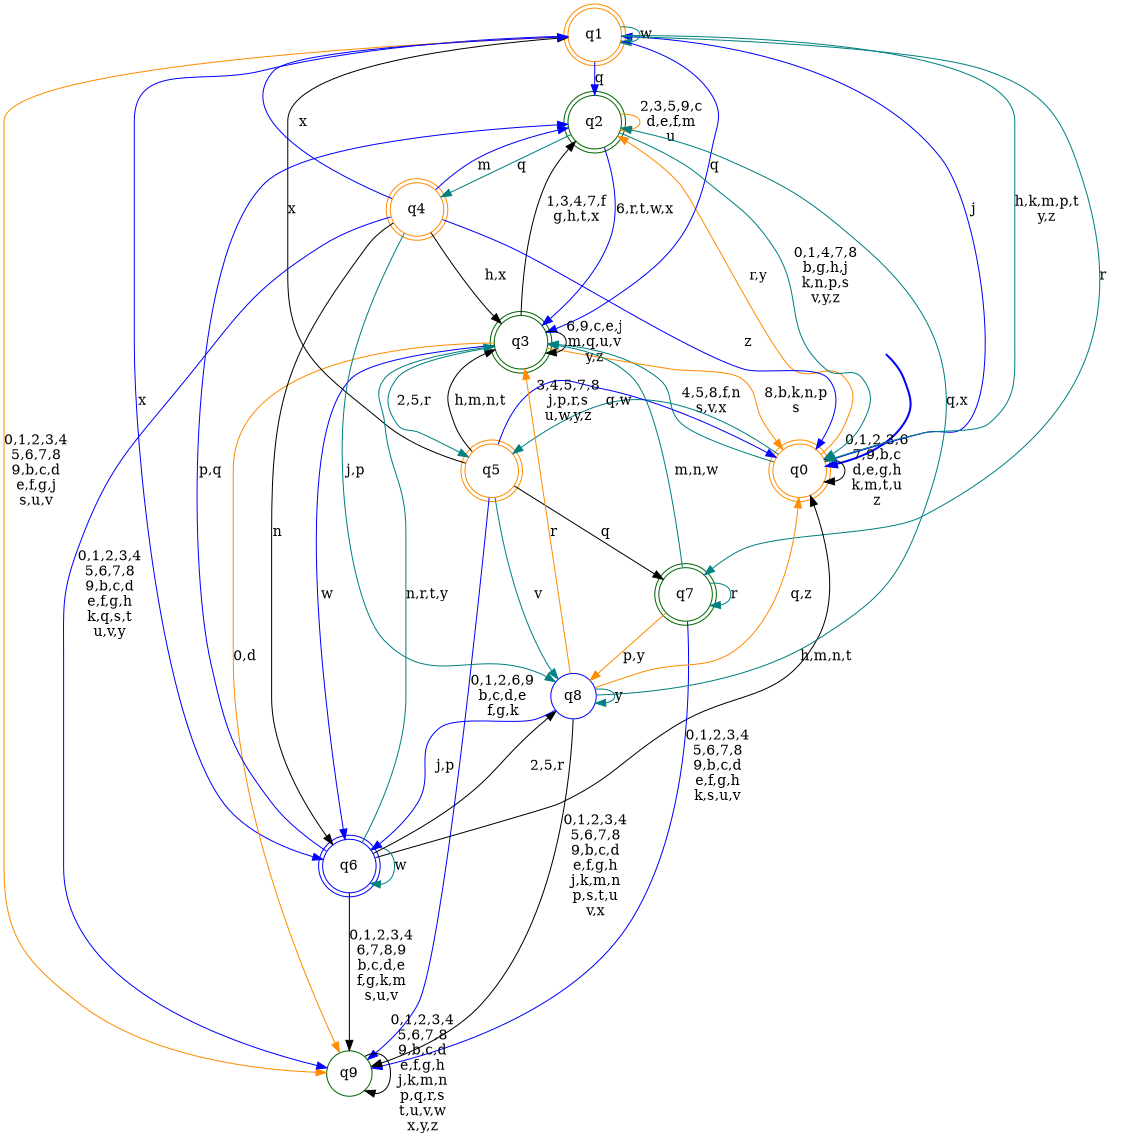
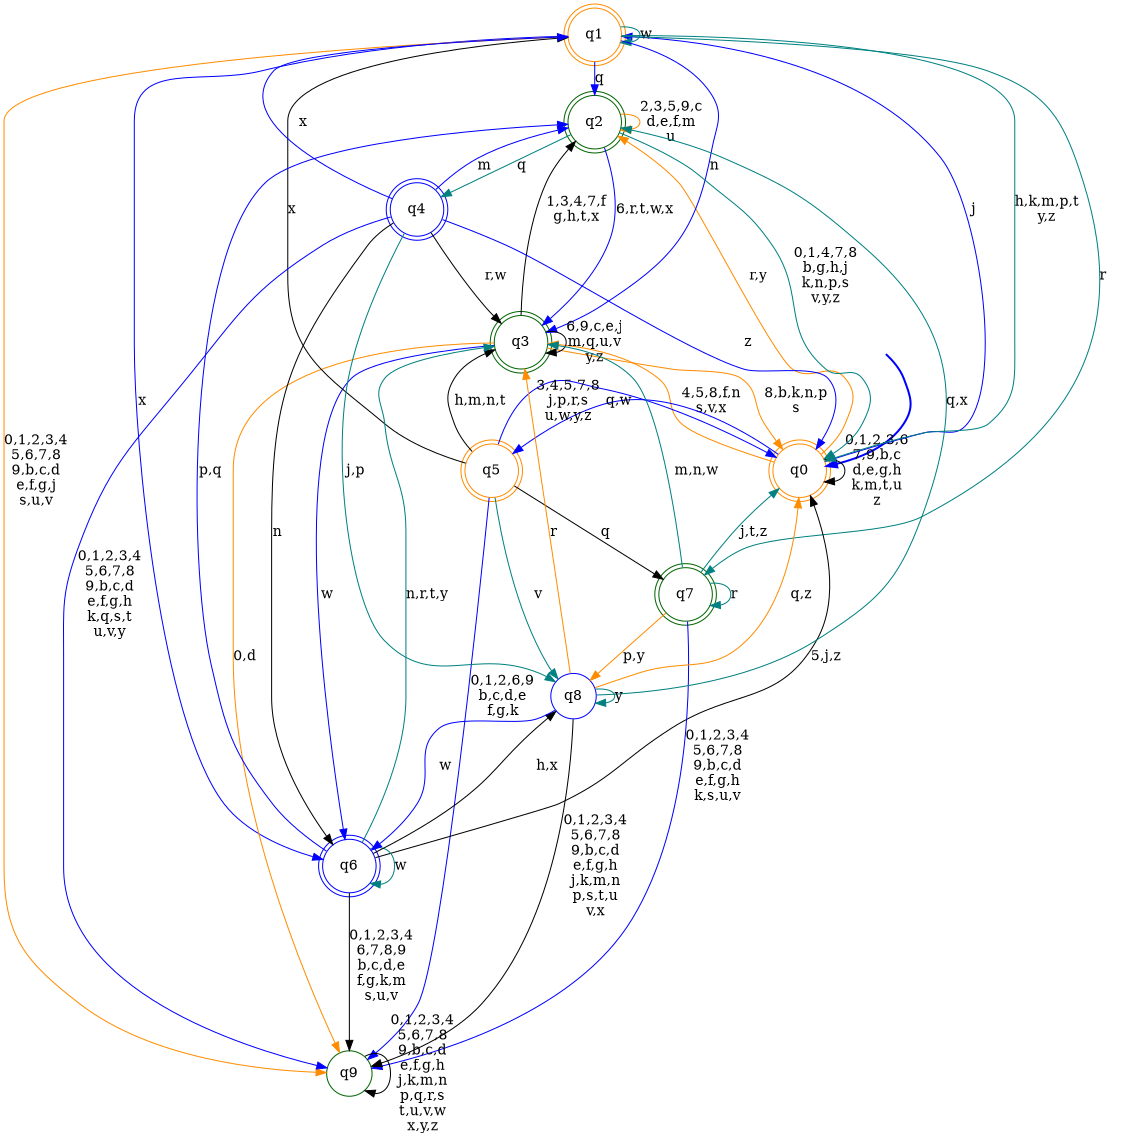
edge "q1" -> "q3": label "q" -> "n"
node "q4": color darkorange -> blue
edge "q4" -> "q3": label "h,x" -> "r,w"
edge "q3" -> "q5": removed, label "2,5,r"
edge "q0" -> "q3": color teal -> darkorange
edge "q0" -> "q5": color teal -> blue
edge "q7" -> "q0": added, label "j,t,z"
edge "q6" -> "q0": label "h,m,n,t" -> "5,j,z"
edge "q8" -> "q6": label "j,p" -> "w"
edge "q6" -> "q8": label "2,5,r" -> "h,x"
